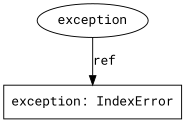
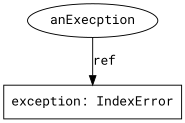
node "exception": label "exception" -> "anExecption"
